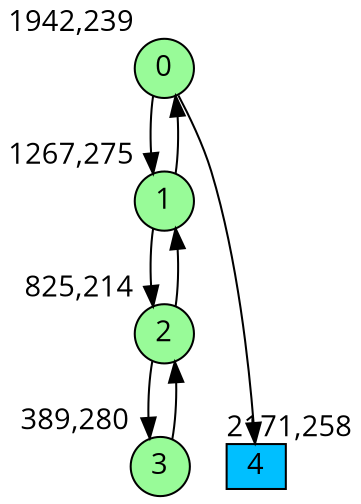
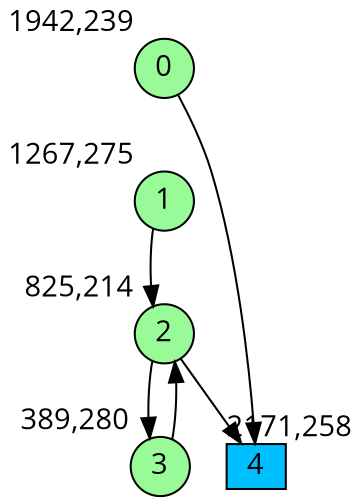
edge "0 1942,239" -> "1 1267,275": removed
edge "1 1267,275" -> "0 1942,239": removed
edge "2 825,214" -> "1 1267,275": now "2 825,214" -> "4 2171,258"
